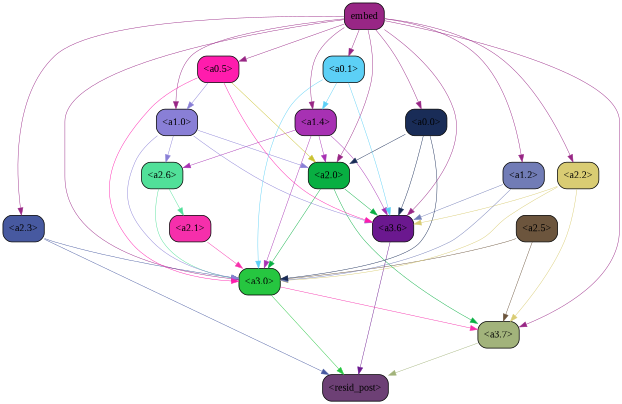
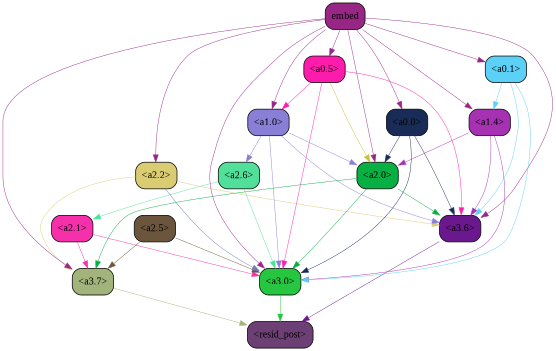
edge "<a0.5>" -> "<a1.0>": color #897fd6 -> #ff1cad
edge "<a1.4>" -> "<a2.6>": removed
node "<a1.2>": removed
node "<a2.3>": removed
edge "<a2.2>" -> "<a3.0>": color #d9cc73 -> #717cb6
edge "<a3.0>" -> "<a3.7>": now "<a2.1>" -> "<a3.7>"
